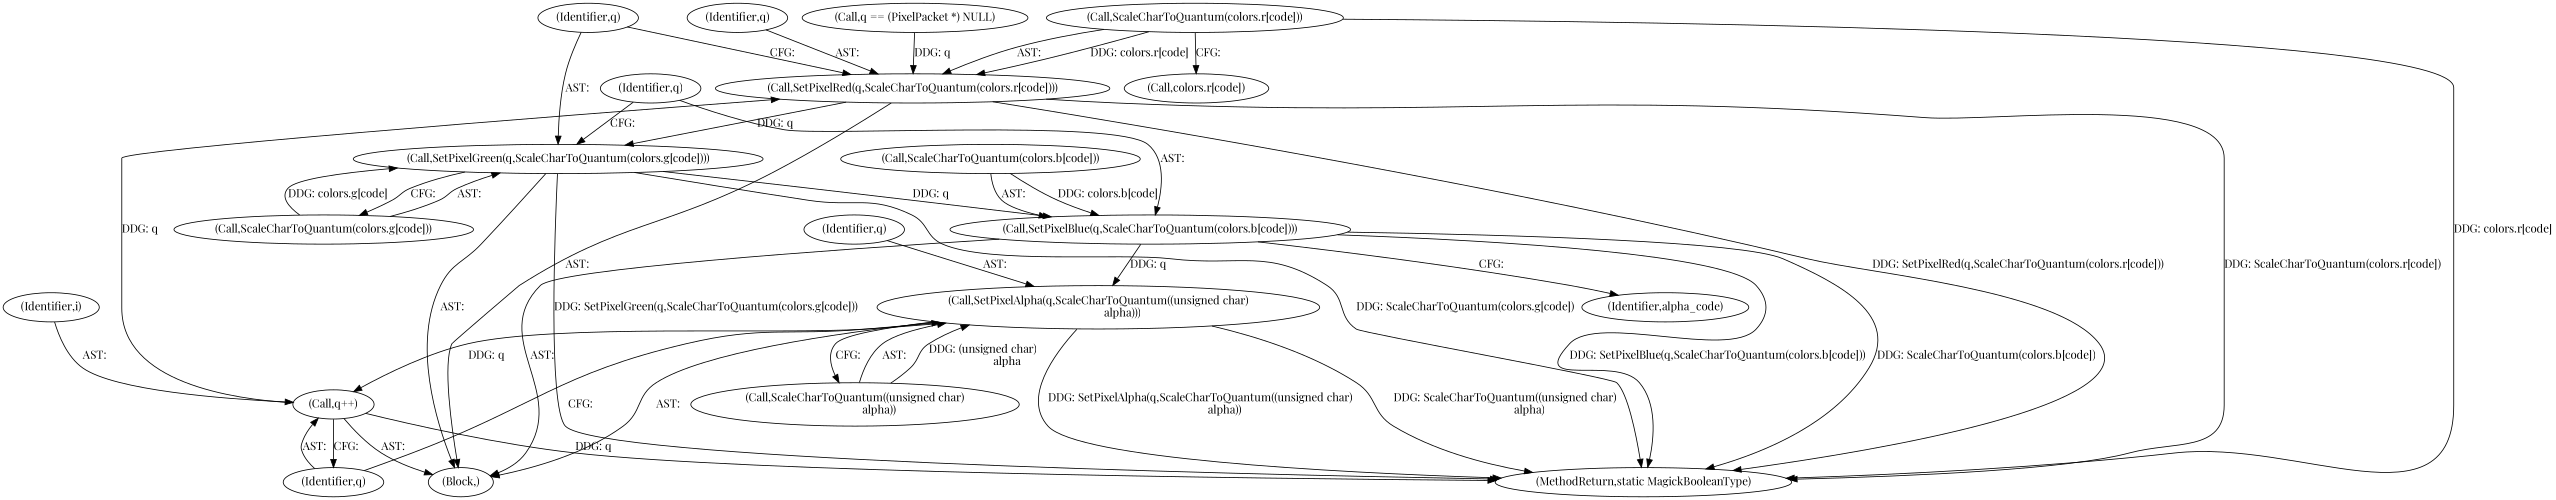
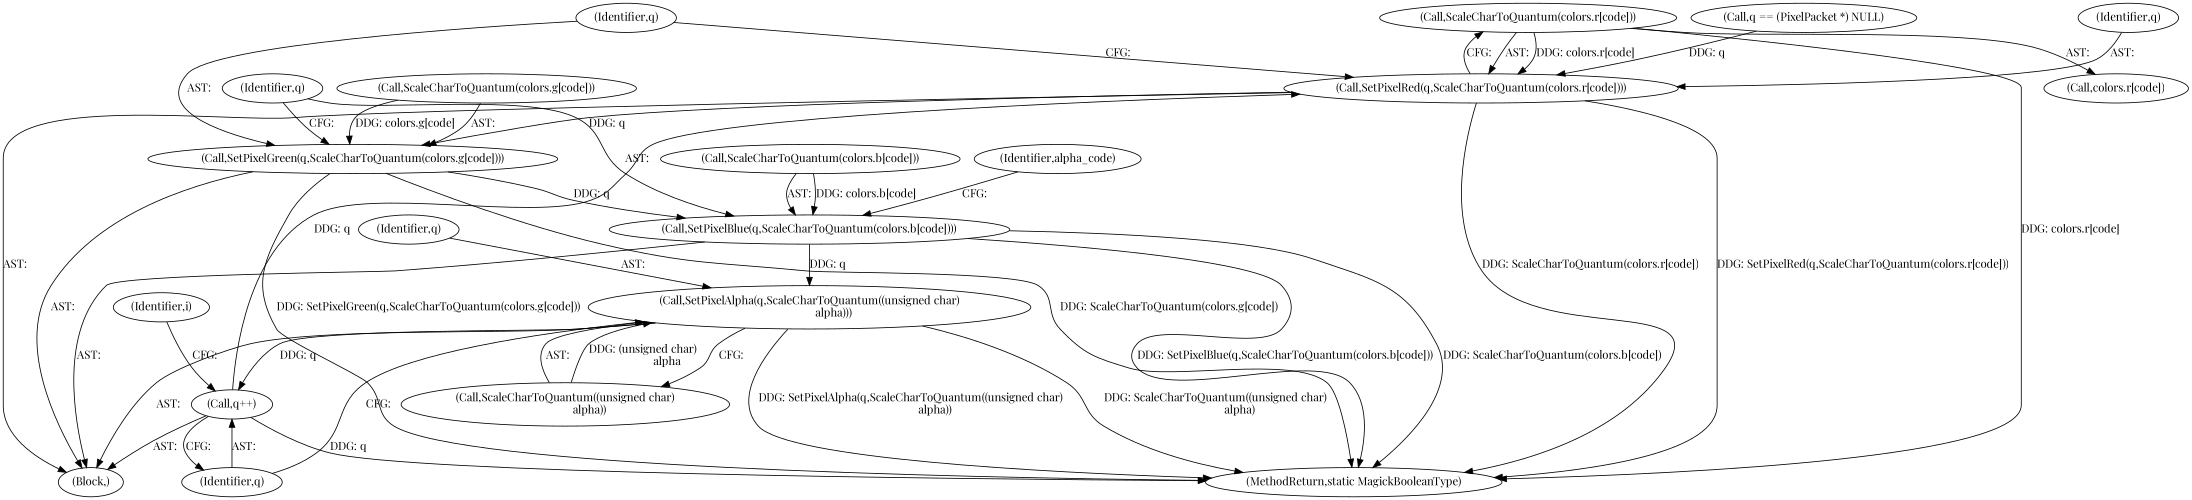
edge "(Call,ScaleCharToQuantum(colors.r[code]))" -> "(Call,colors.r[code])": label "CFG: " -> "AST: "
edge "(Call,SetPixelRed(q,ScaleCharToQuantum(colors.r[code])))" -> "(Call,ScaleCharToQuantum(colors.r[code]))": added, label "CFG:"
edge "(Call,SetPixelGreen(q,ScaleCharToQuantum(colors.g[code])))" -> "(Call,ScaleCharToQuantum(colors.g[code]))": removed, label "CFG:"
edge "(Call,SetPixelBlue(q,ScaleCharToQuantum(colors.b[code])))" -> "(Identifier,alpha_code)": reversed
edge "(Identifier,i)" -> "(Call,q++)": label "AST: " -> "CFG: "
